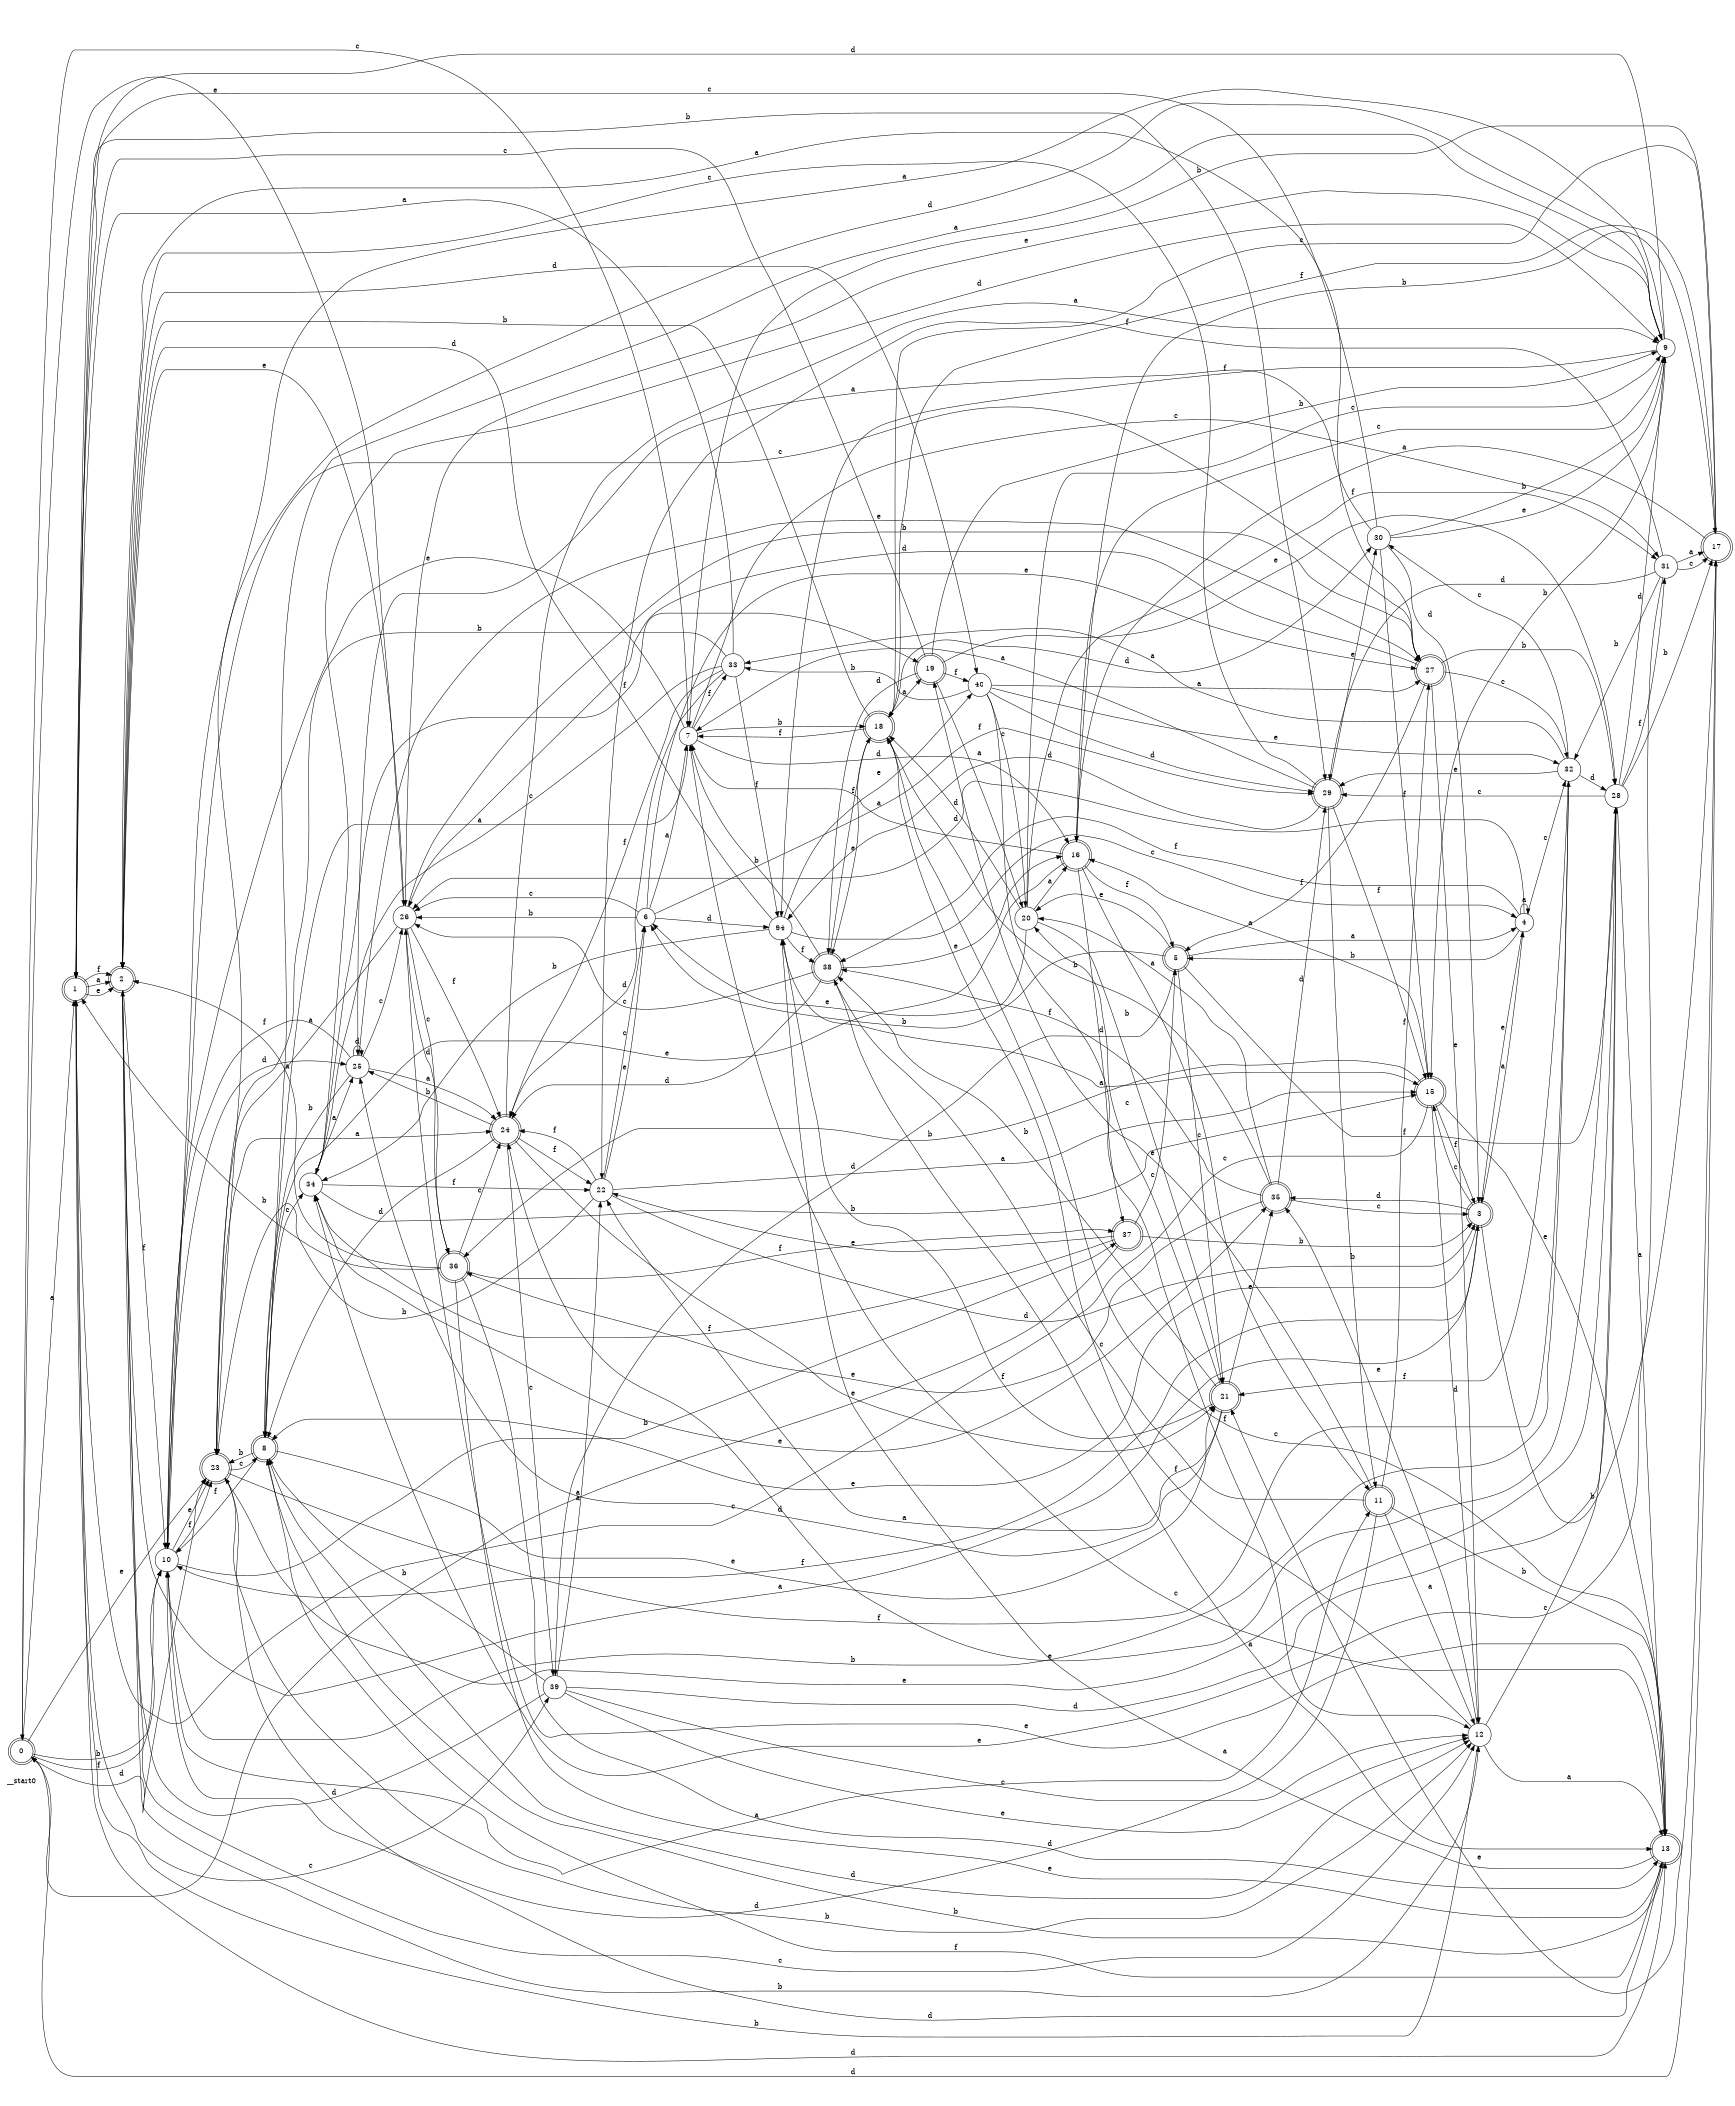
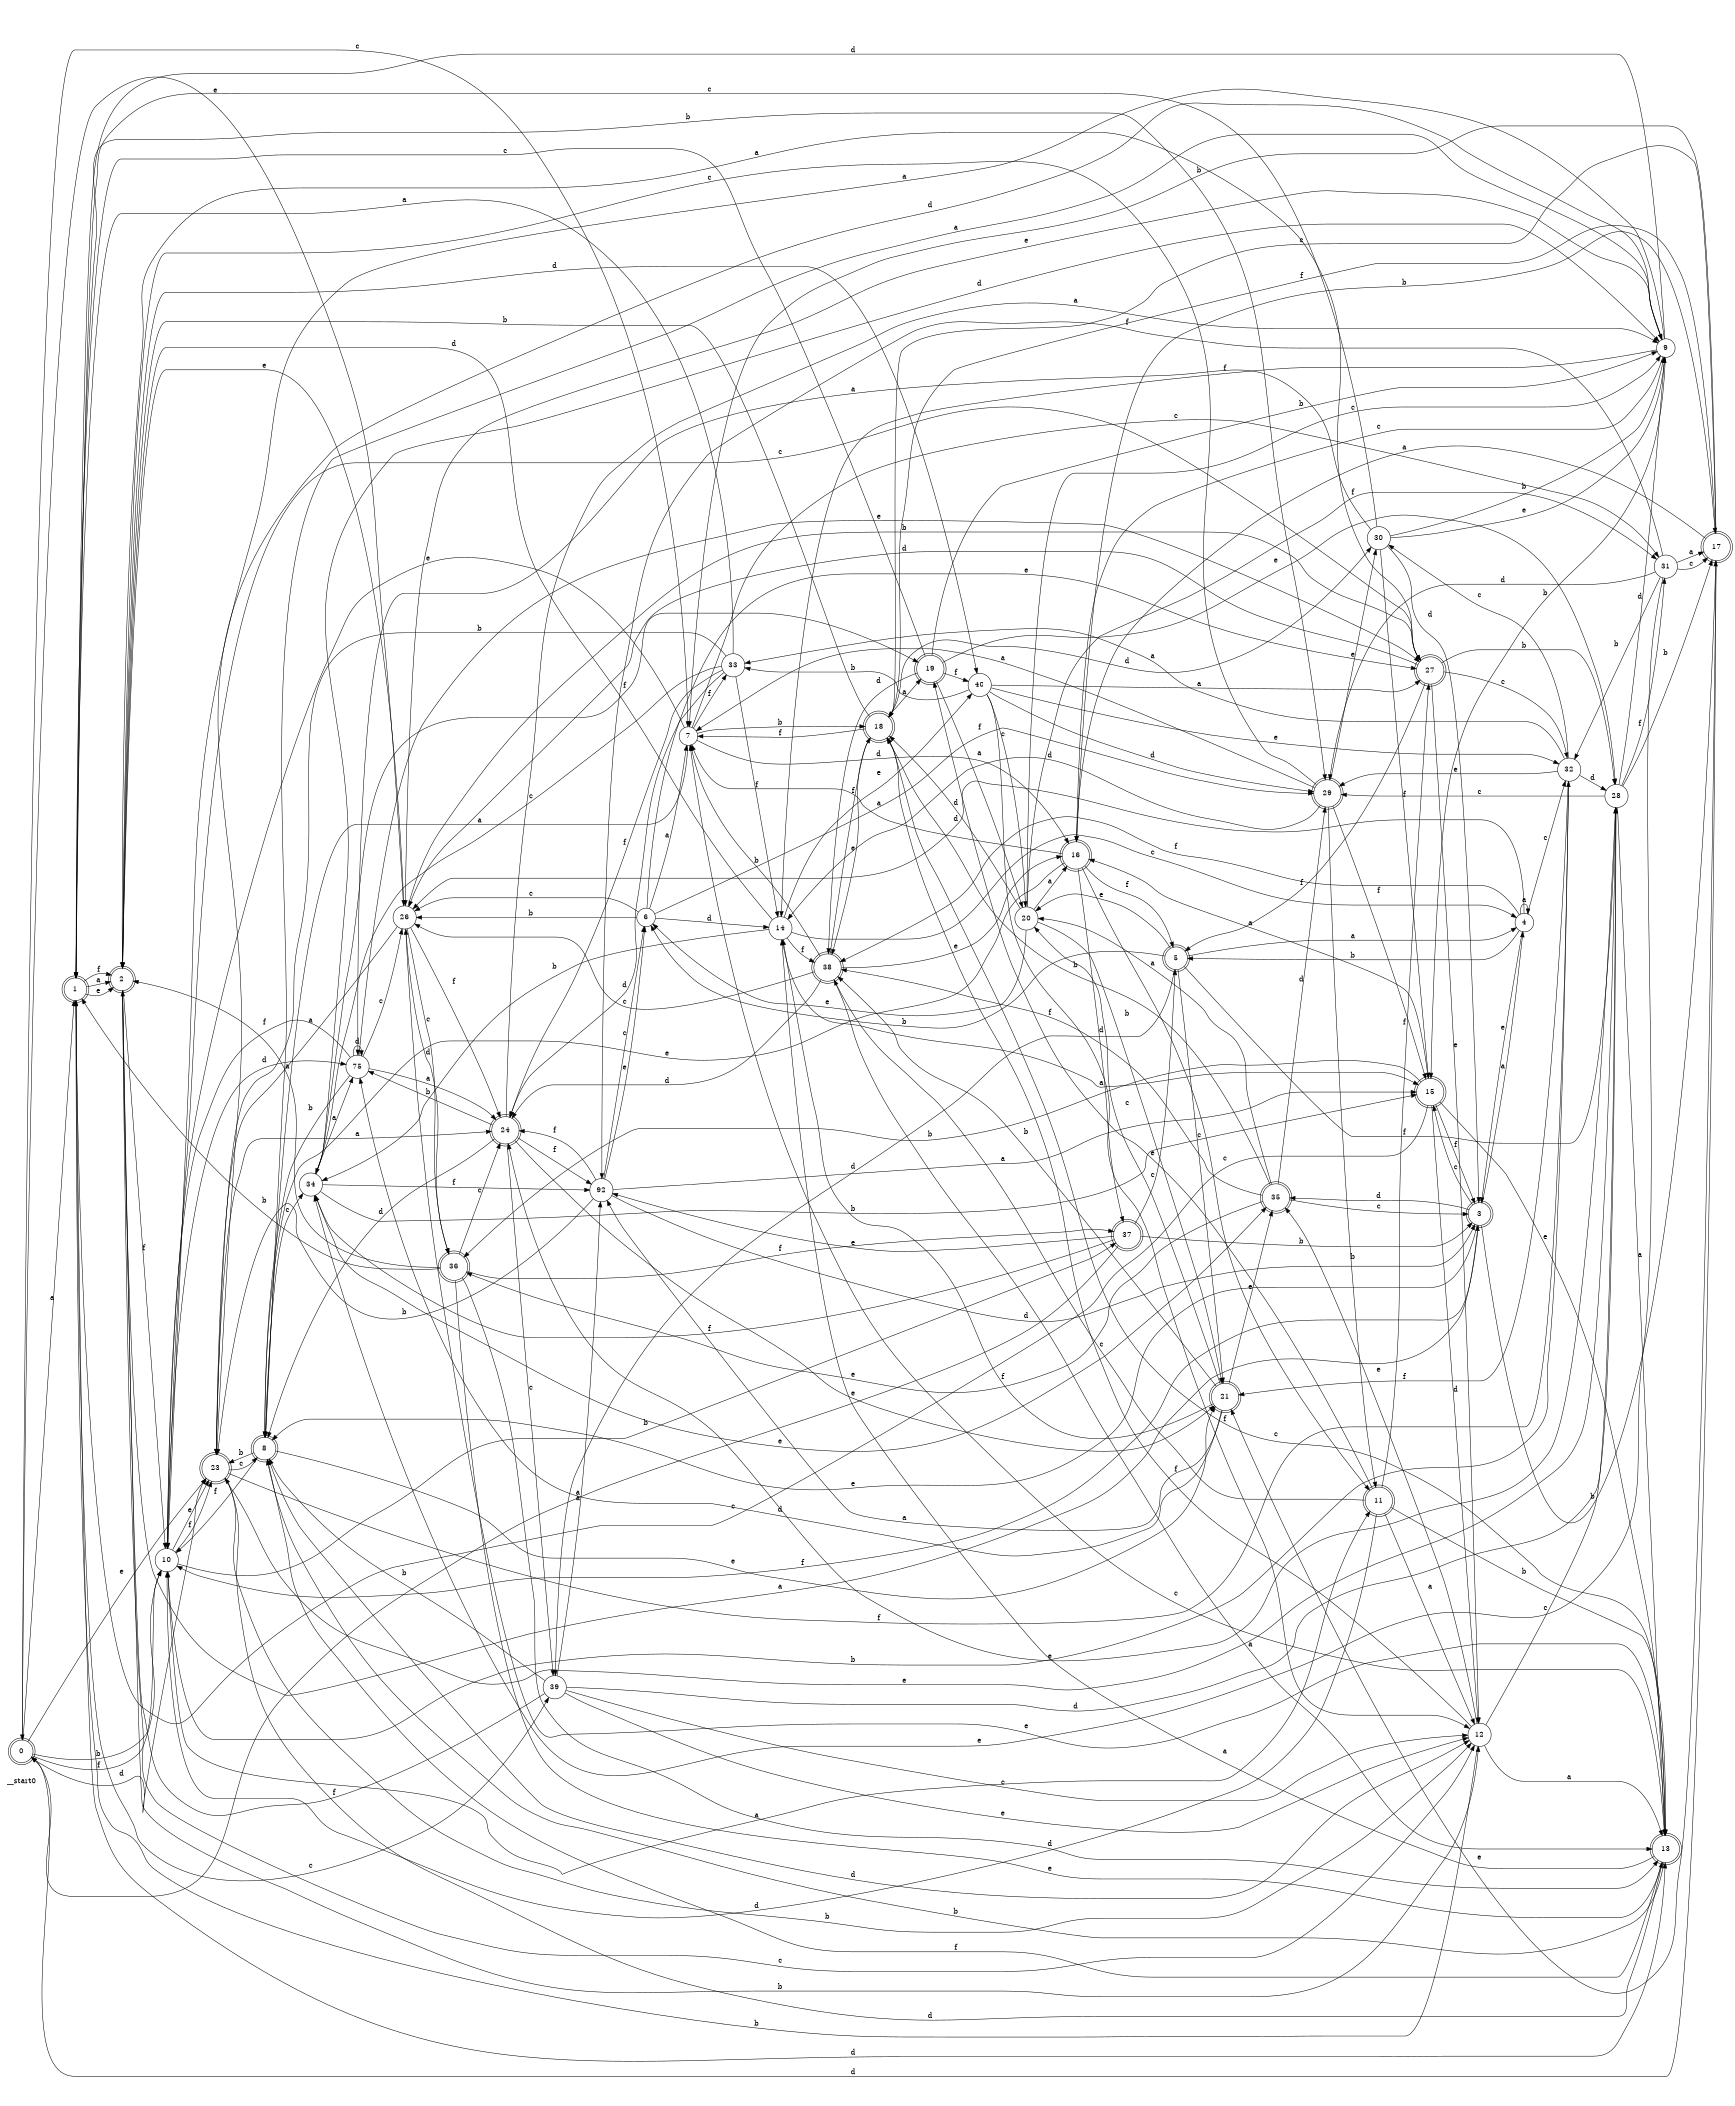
node "94": label "94" -> "14"
node "25": label "25" -> "75"
node "22": label "22" -> "92"
edge "39" -> "2": label "d" -> "f"
